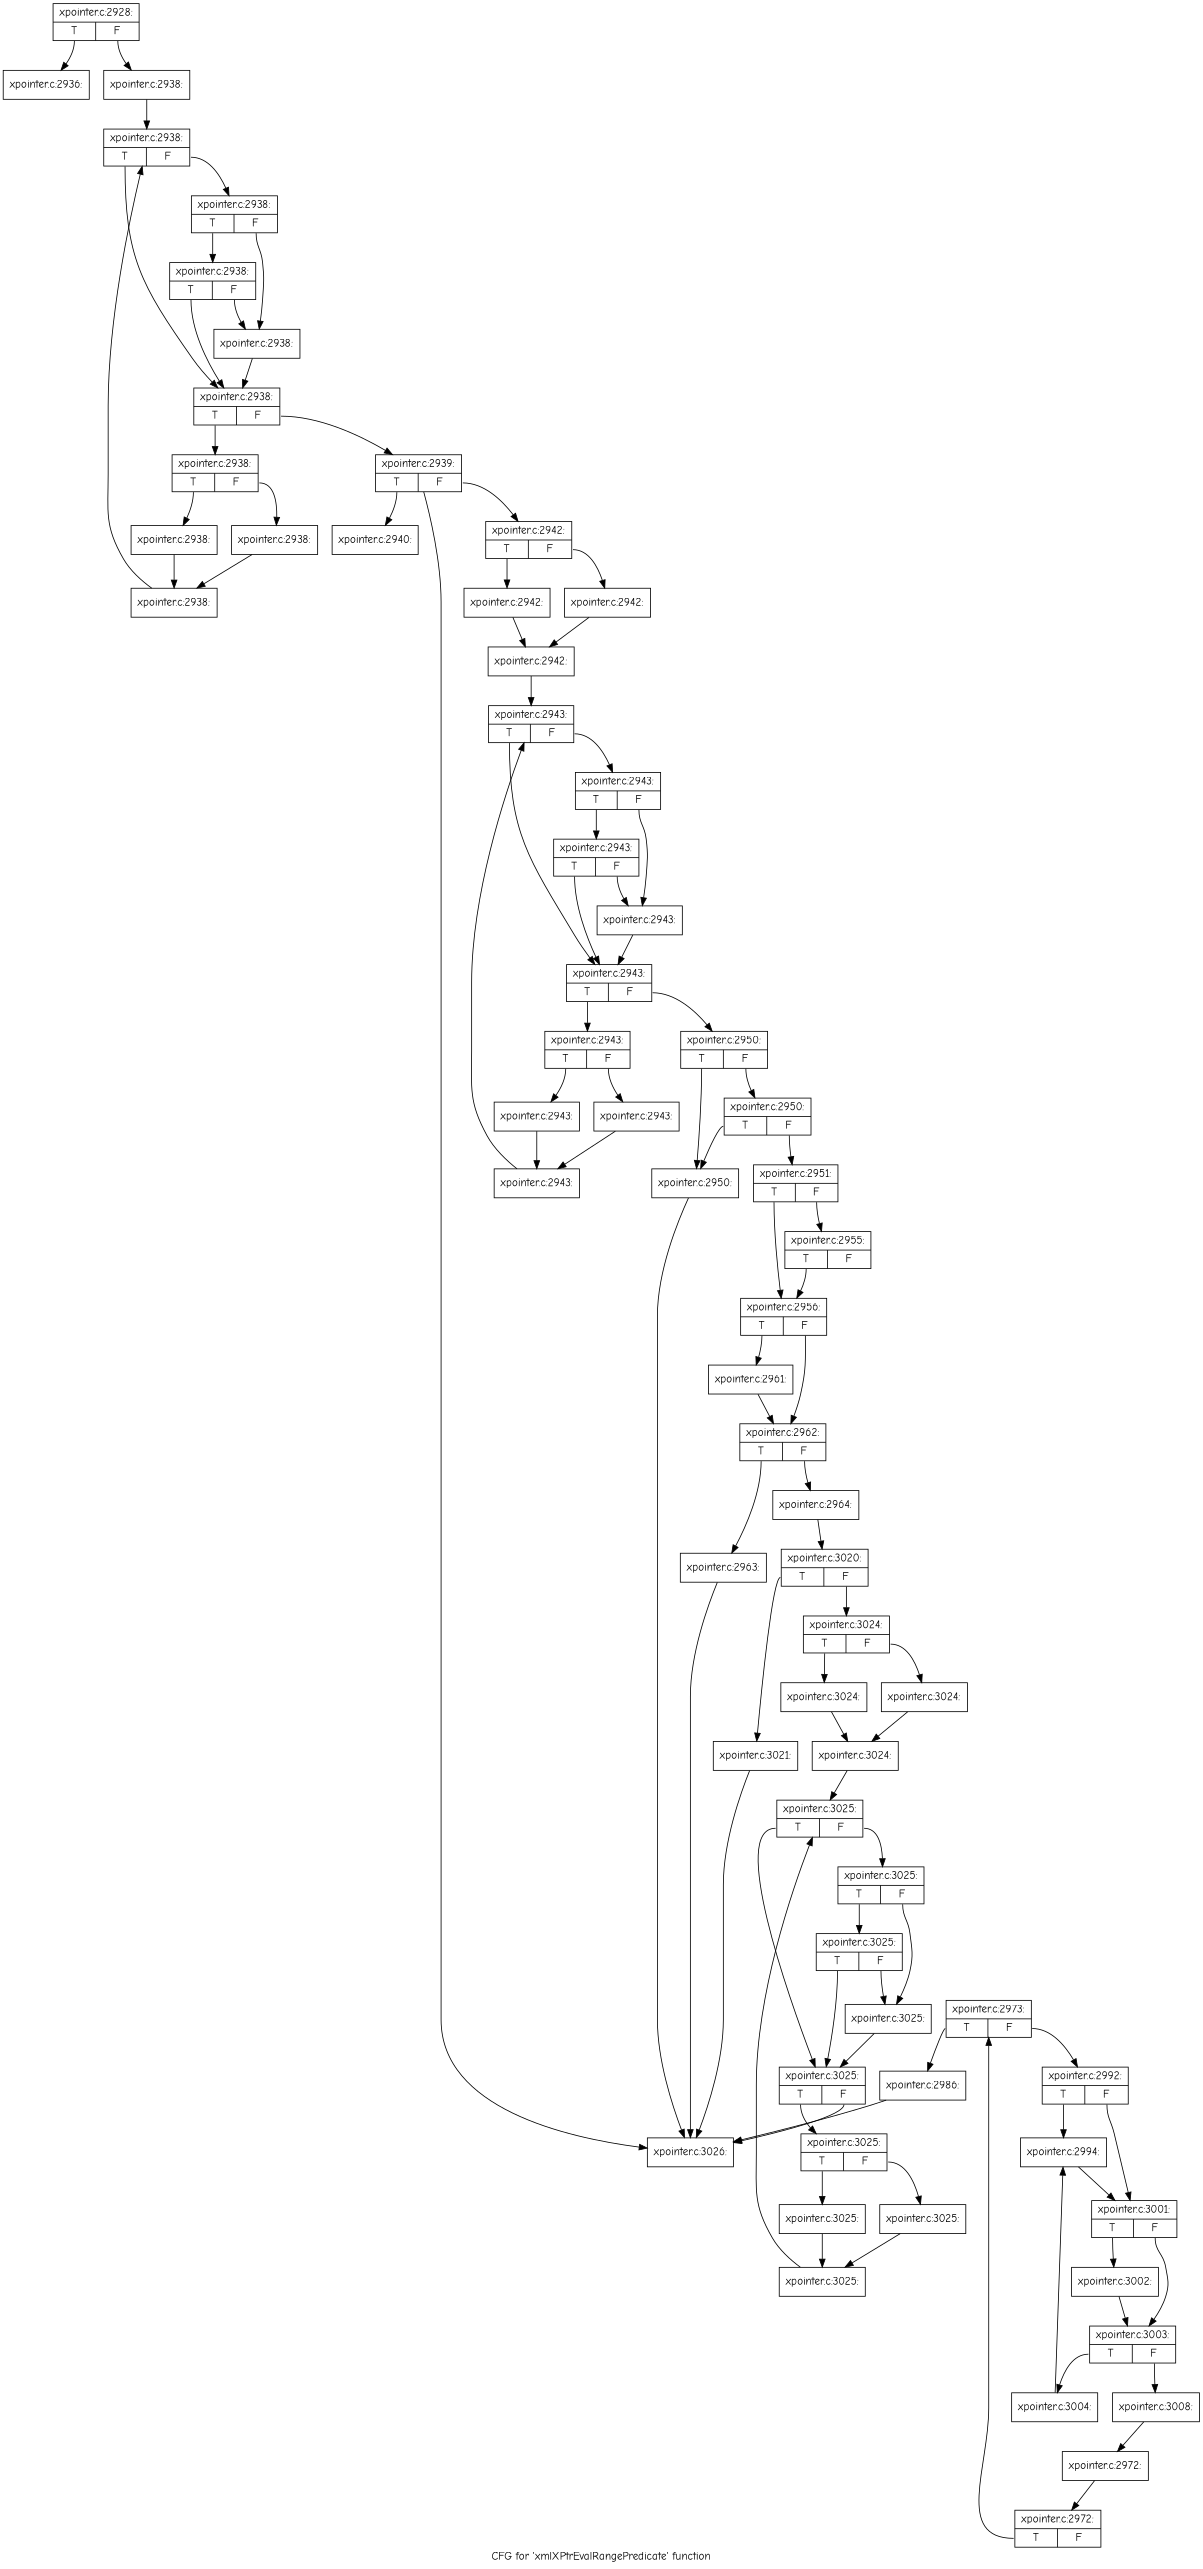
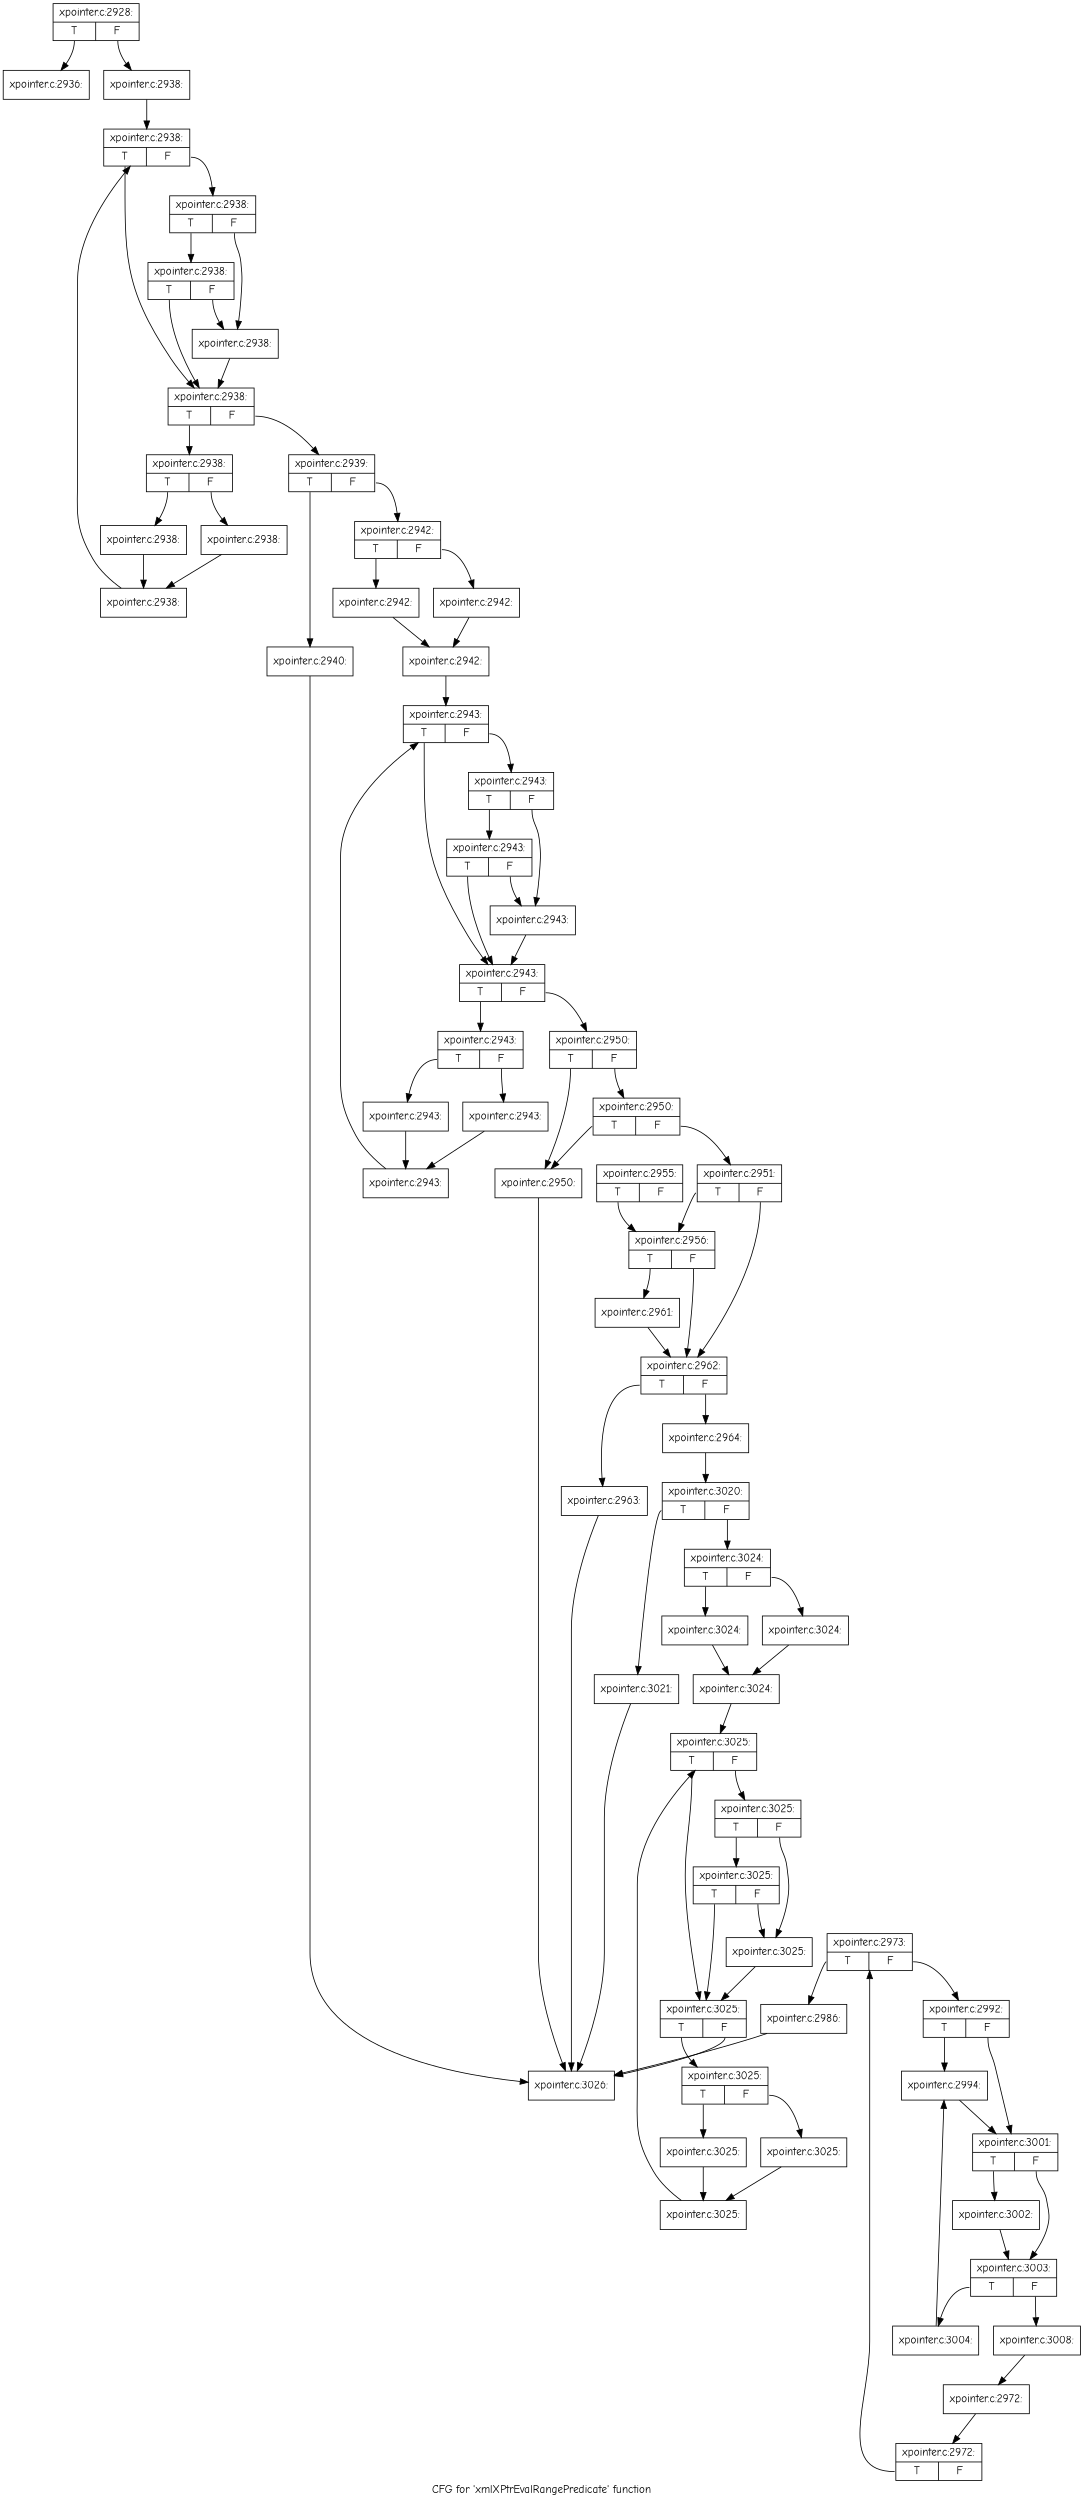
edge "xpointer.c:2951:" -> "xpointer.c:2955:": now "xpointer.c:2951:" -> "xpointer.c:2962:"
edge "xpointer.c:2939:" -> "xpointer.c:3026:": now "xpointer.c:2940:" -> "xpointer.c:3026:"
